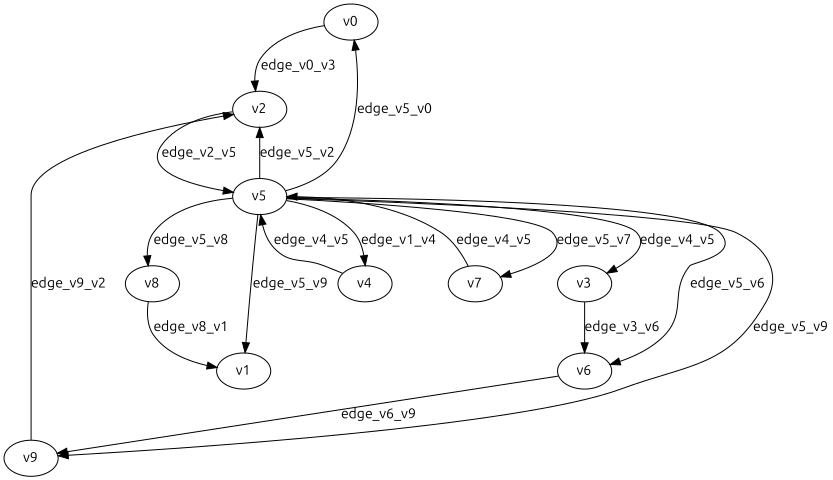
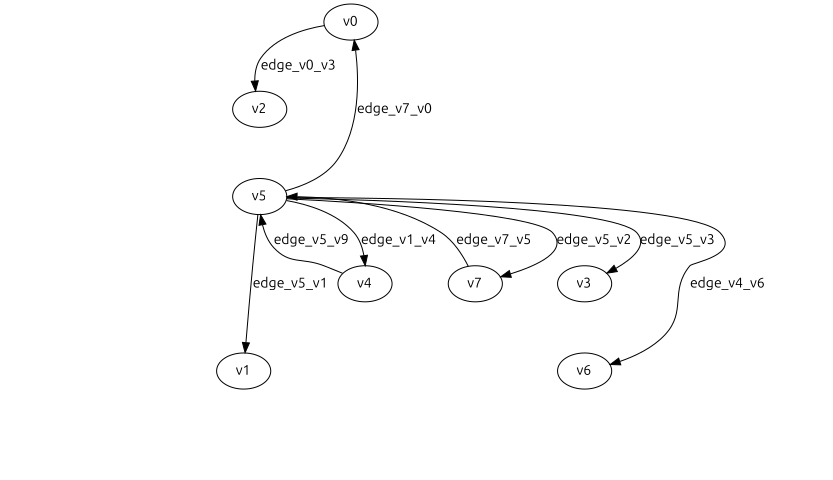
edge "v5" -> "v0": label "edge_v5_v0" -> "edge_v7_v0"
edge "v2" -> "v5": removed, label "edge_v2_v5"
edge "v5" -> "v2": removed, label "edge_v5_v2"
edge "v4" -> "v5": label "edge_v4_v5" -> "edge_v5_v9"
edge "v7" -> "v5": label "edge_v4_v5" -> "edge_v7_v5"
edge "v5" -> "v7": label "edge_v5_v7" -> "edge_v5_v2"
edge "v5" -> "v3": label "edge_v4_v5" -> "edge_v5_v3"
node "v8": removed
edge "v5" -> "v1": label "edge_v5_v9" -> "edge_v5_v1"
edge "v5" -> "v6": label "edge_v5_v6" -> "edge_v4_v6"
edge "v3" -> "v6": removed, label "edge_v3_v6"
node "v9": removed
